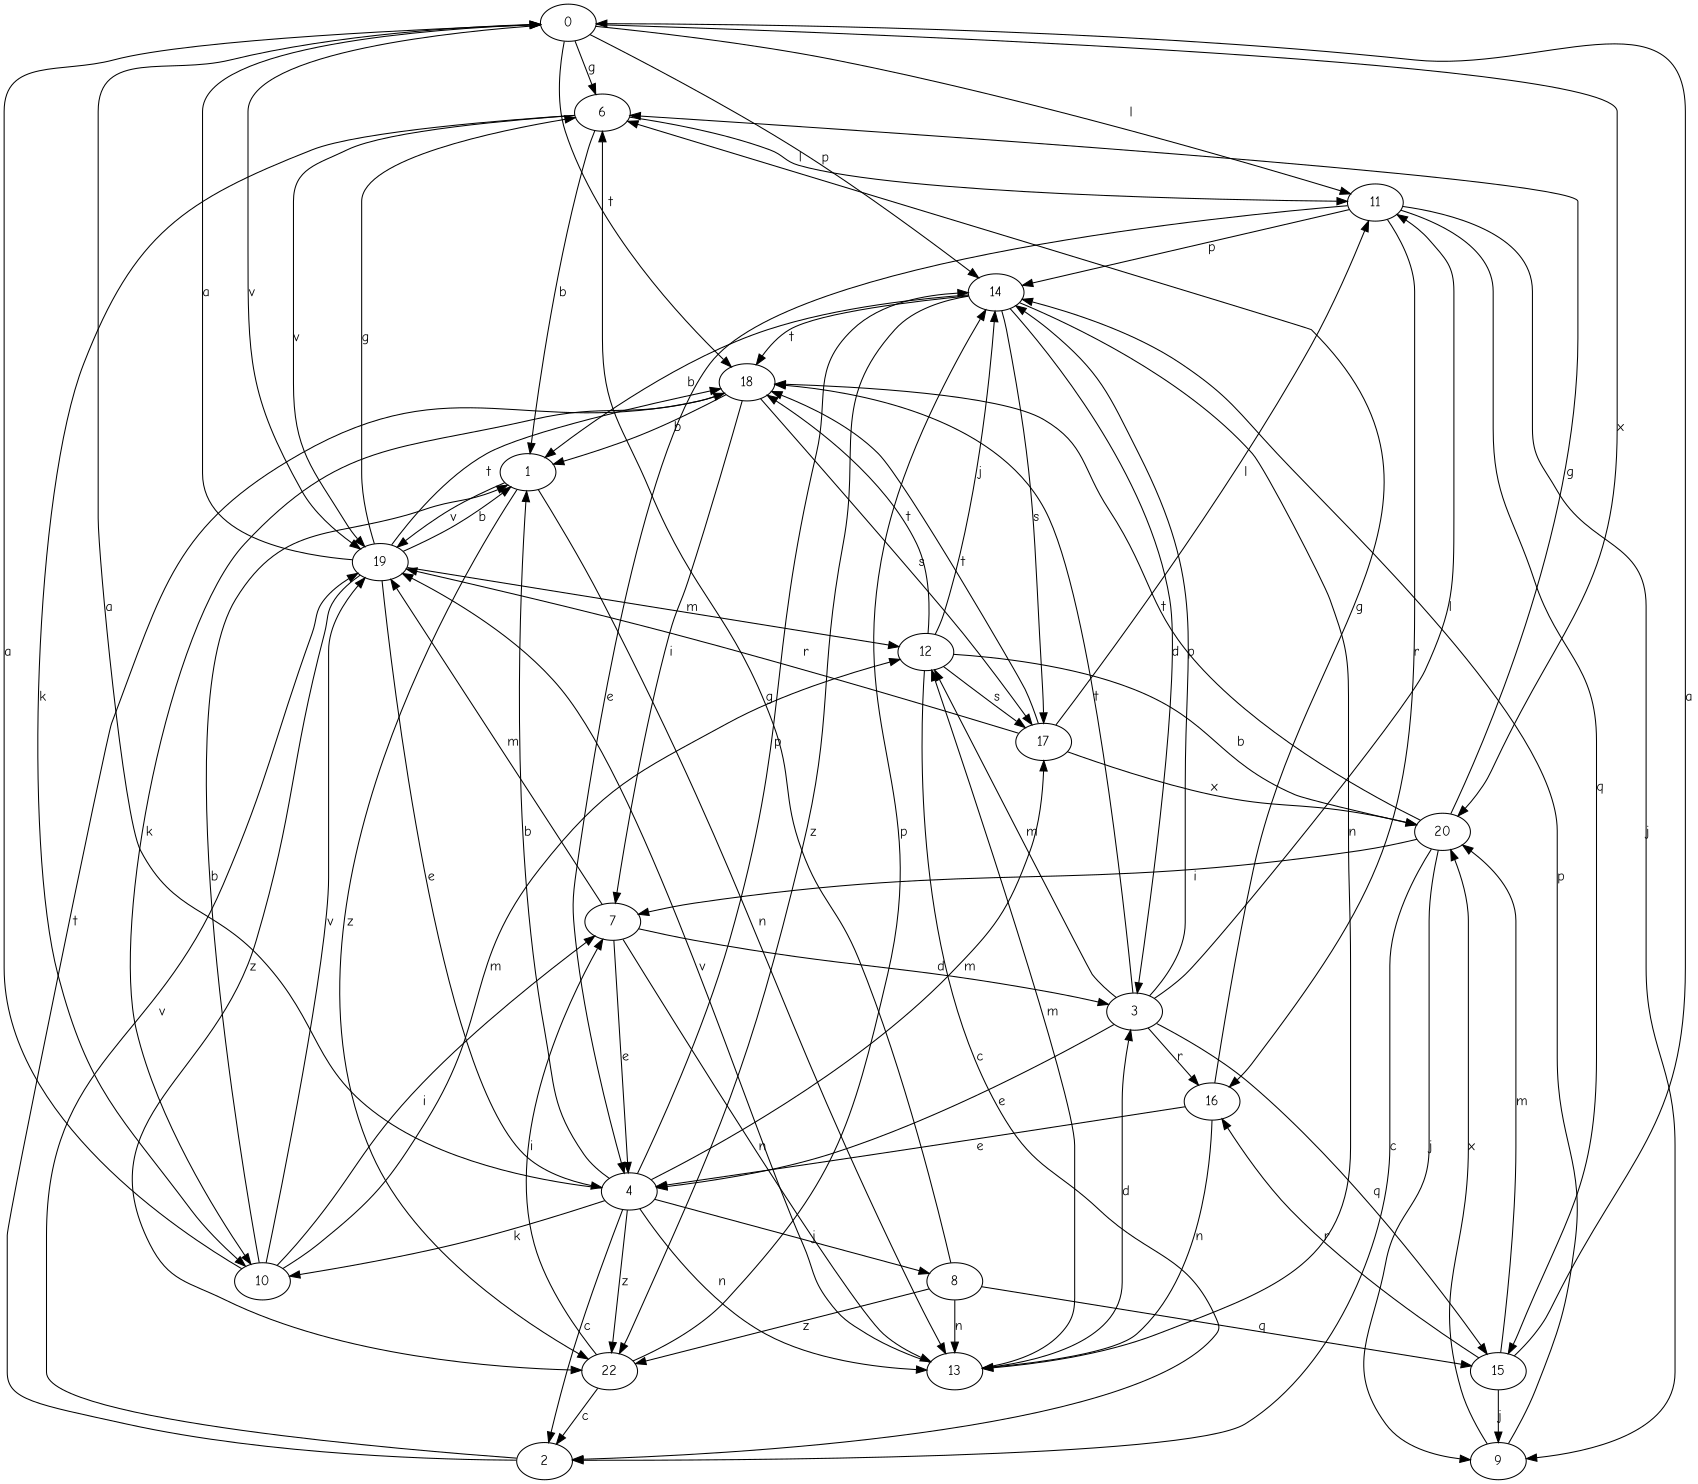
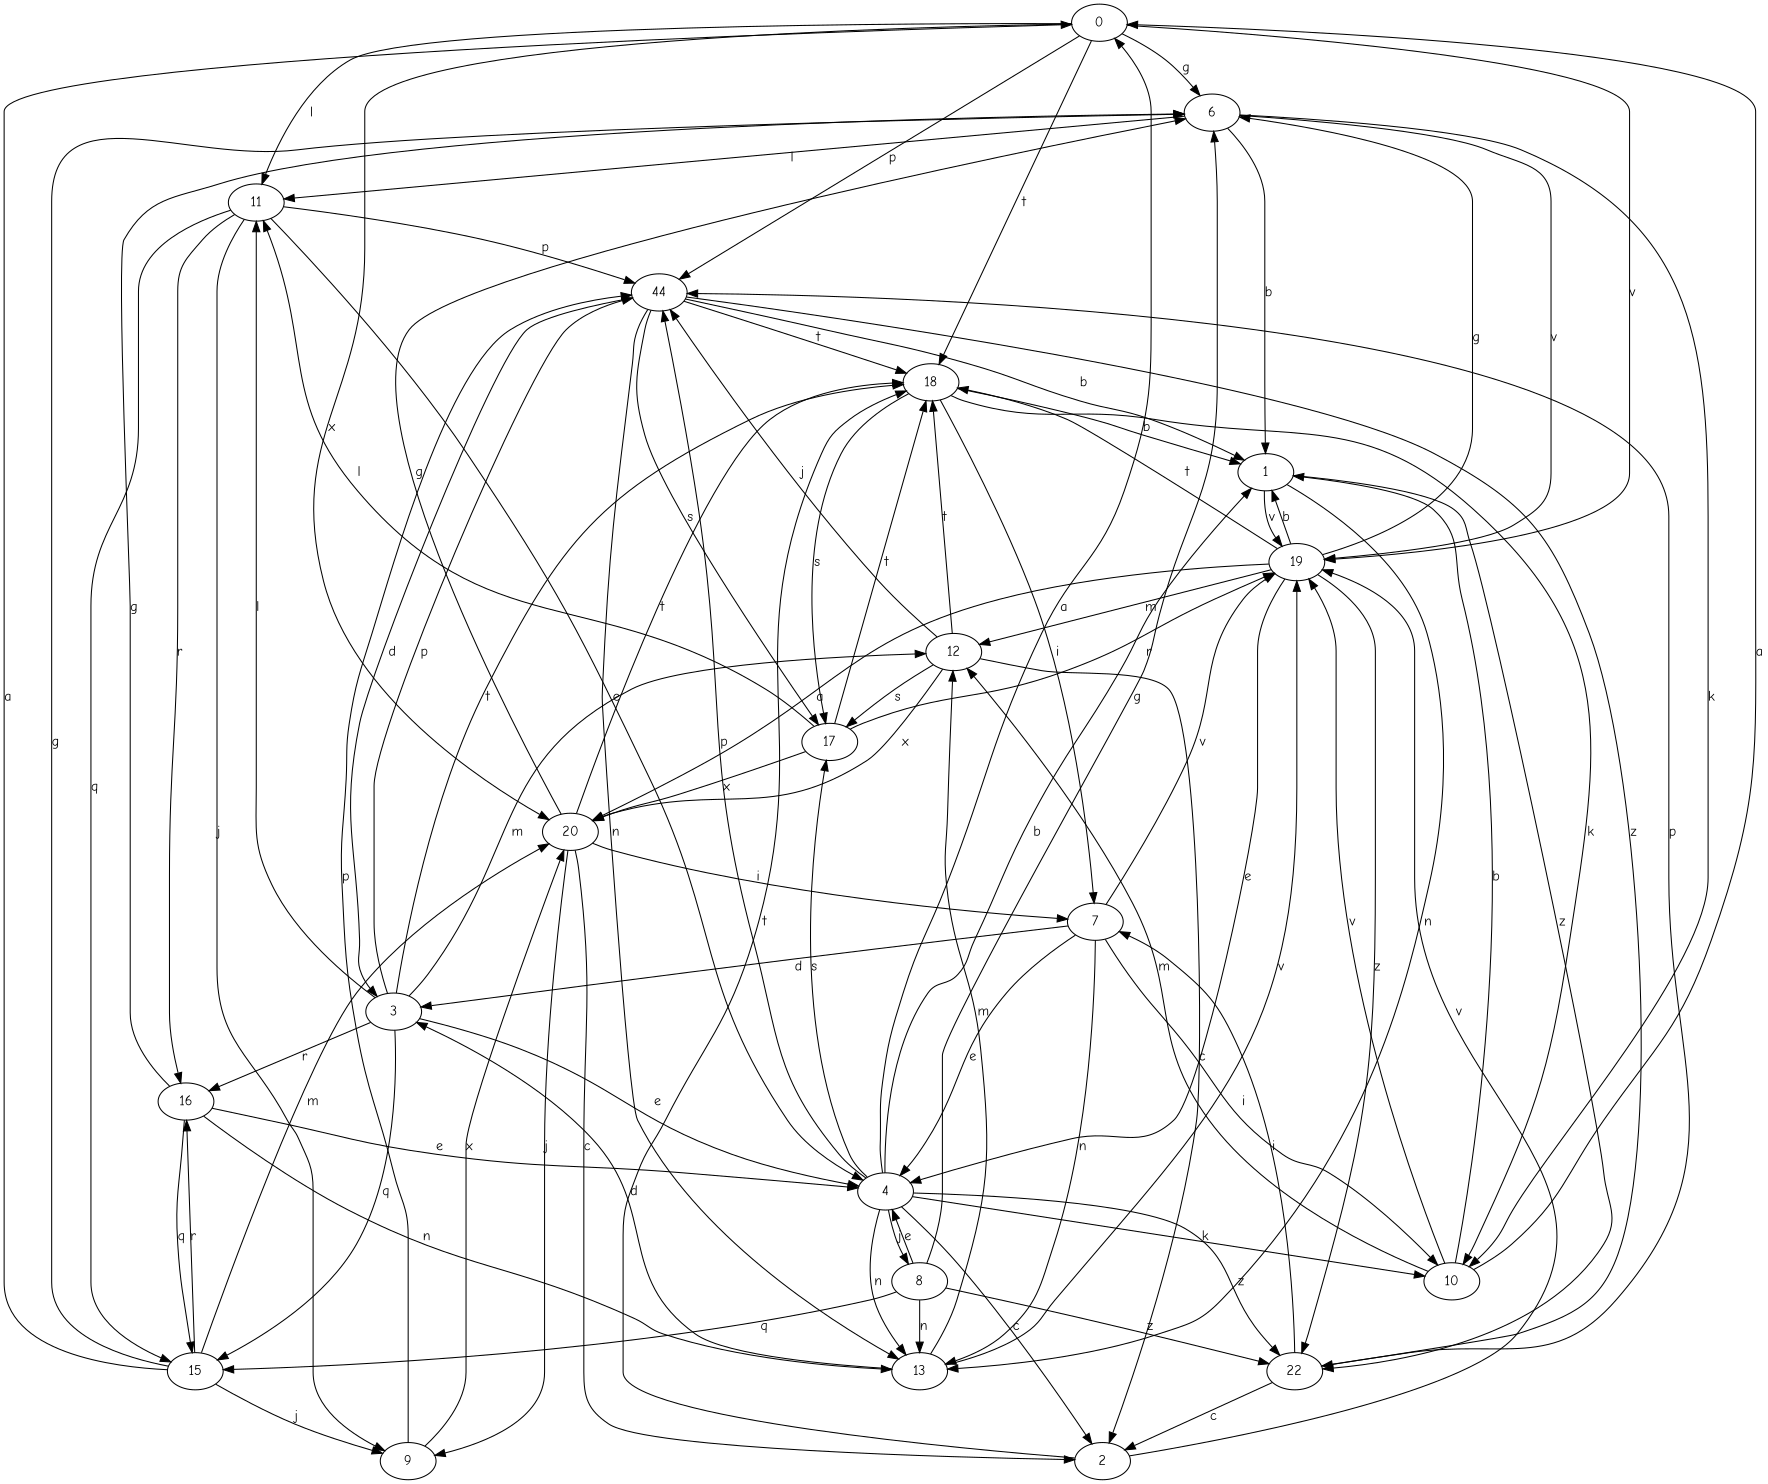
edge "19" -> "0": now "19" -> "20"
edge "15" -> "6": added, label "g"
node "14": label "14" -> "44"
edge "7" -> "19": label "m" -> "v"
edge "12" -> "20": label "b" -> "x"
edge "4" -> "17": label "m" -> "s"
edge "10" -> "7": reversed
edge "16" -> "15": added, label "q"
edge "8" -> "4": added, label "e"
